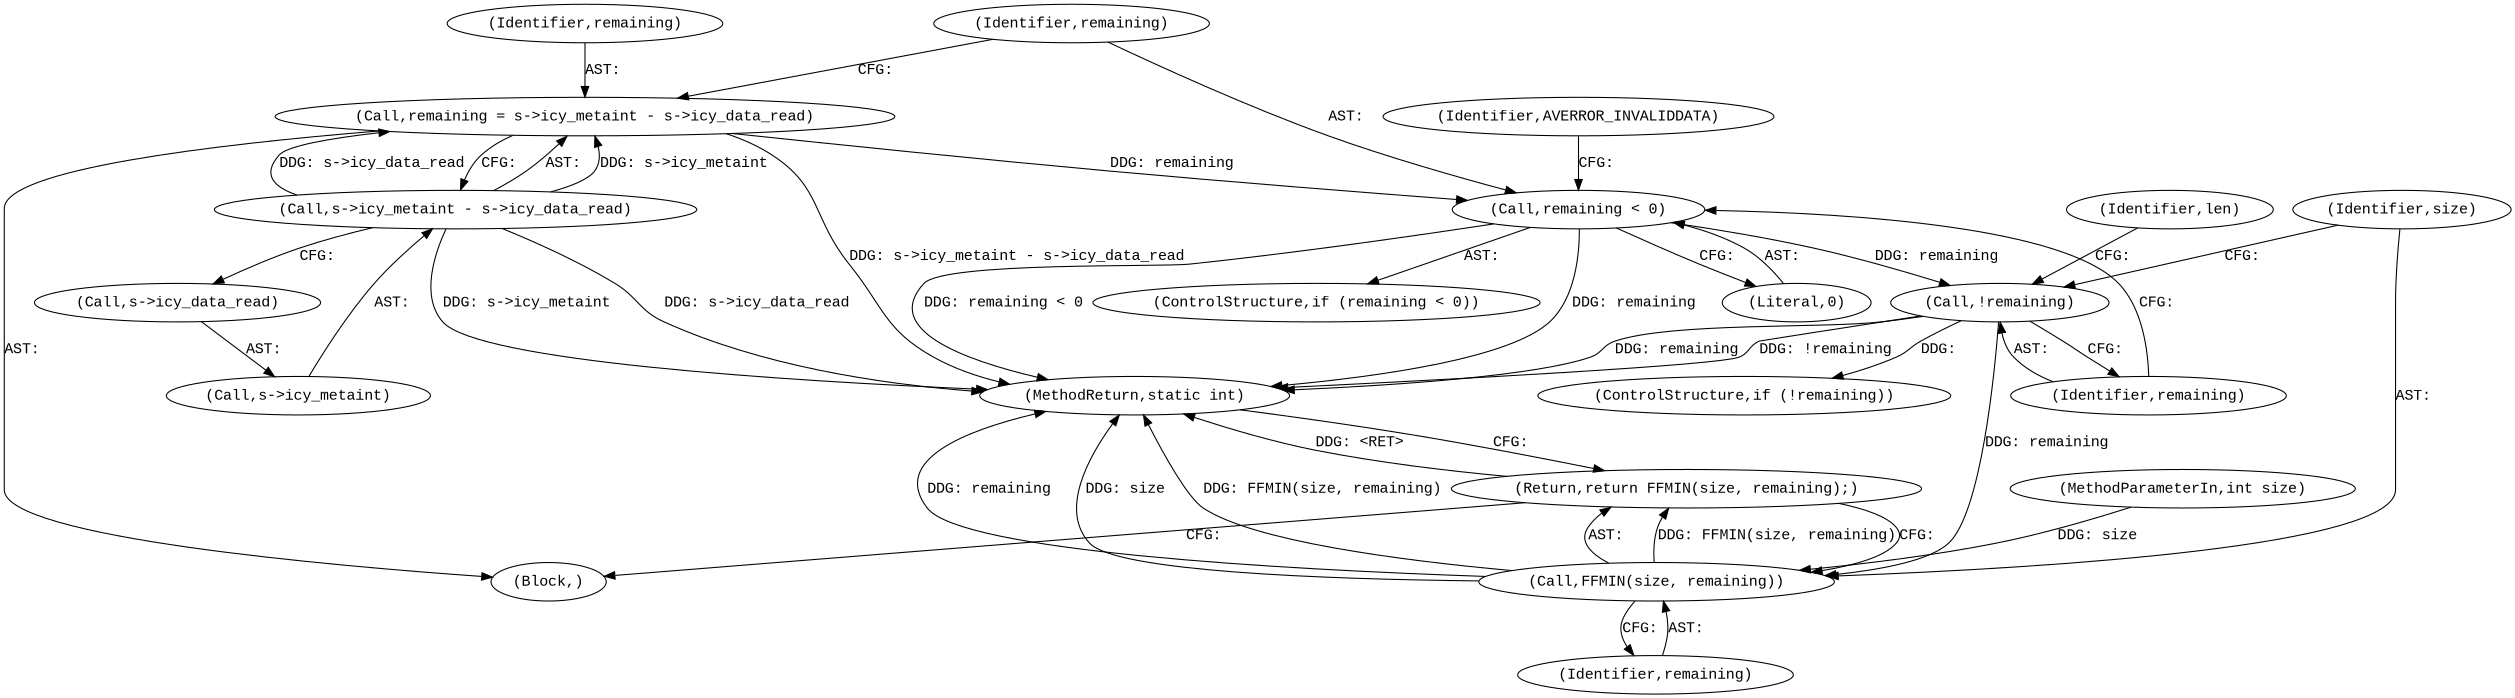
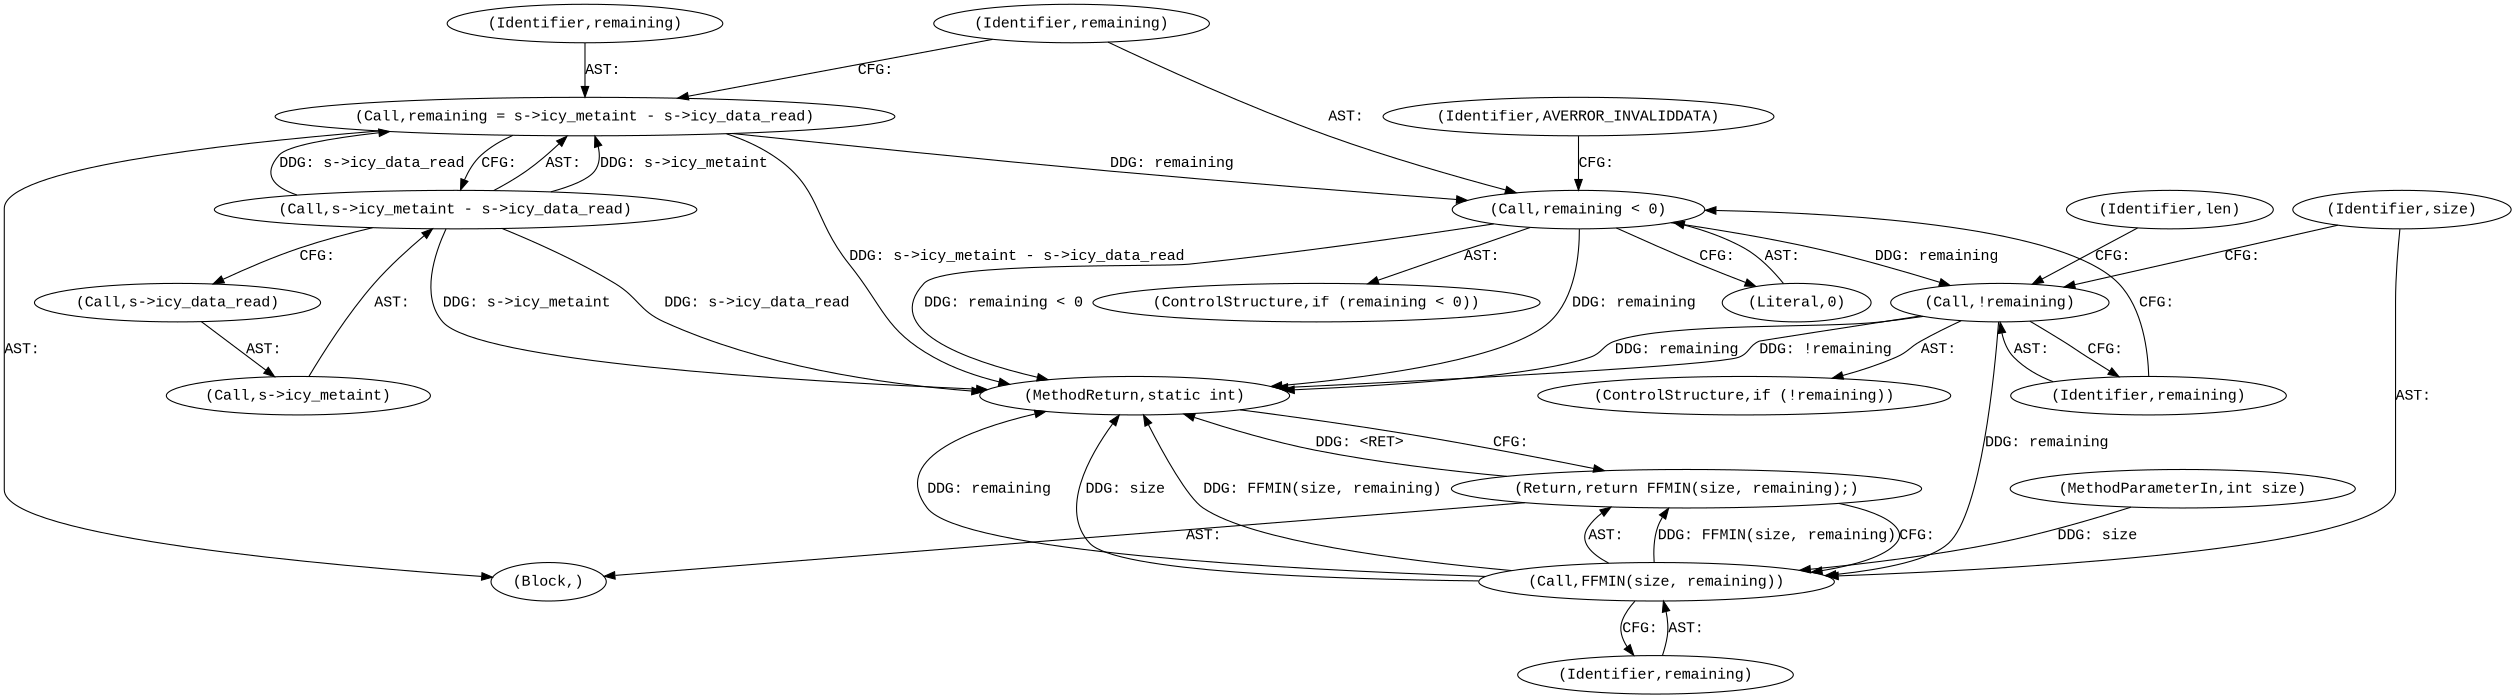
edge "(Call,!remaining)" -> "(ControlStructure,if (!remaining))": label "DDG: " -> "AST: "
edge "(Return,return FFMIN(size, remaining);)" -> "(Block,)": label "CFG: " -> "AST: "
